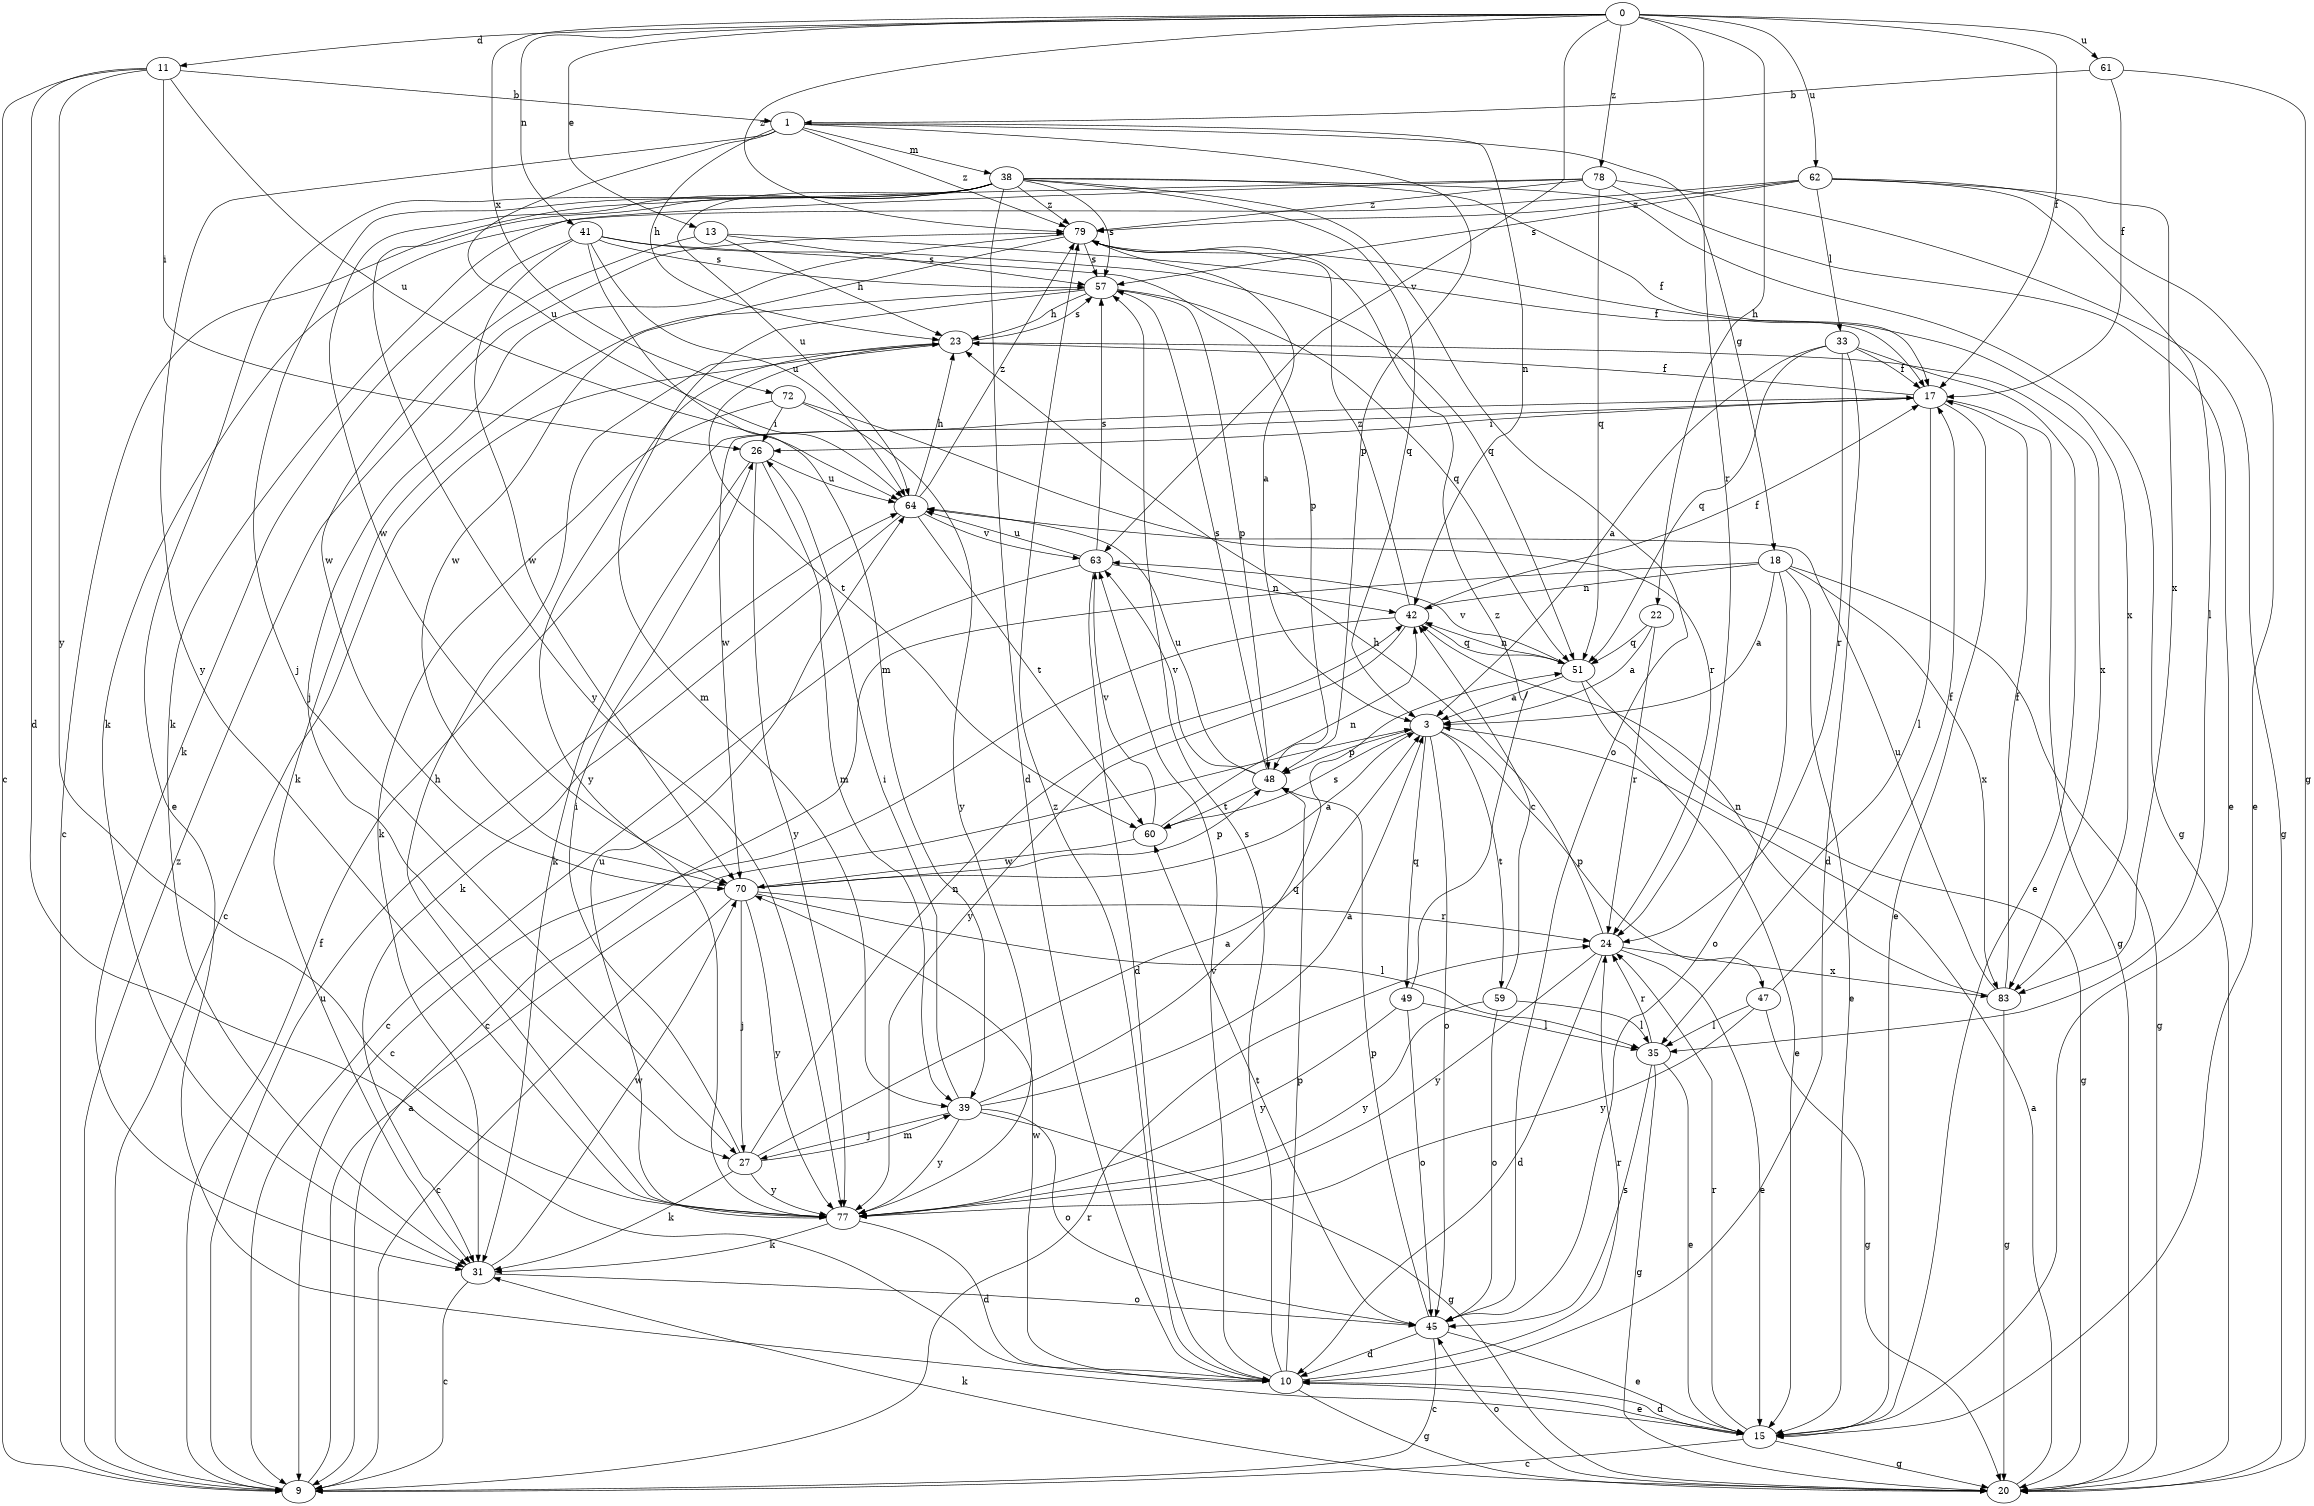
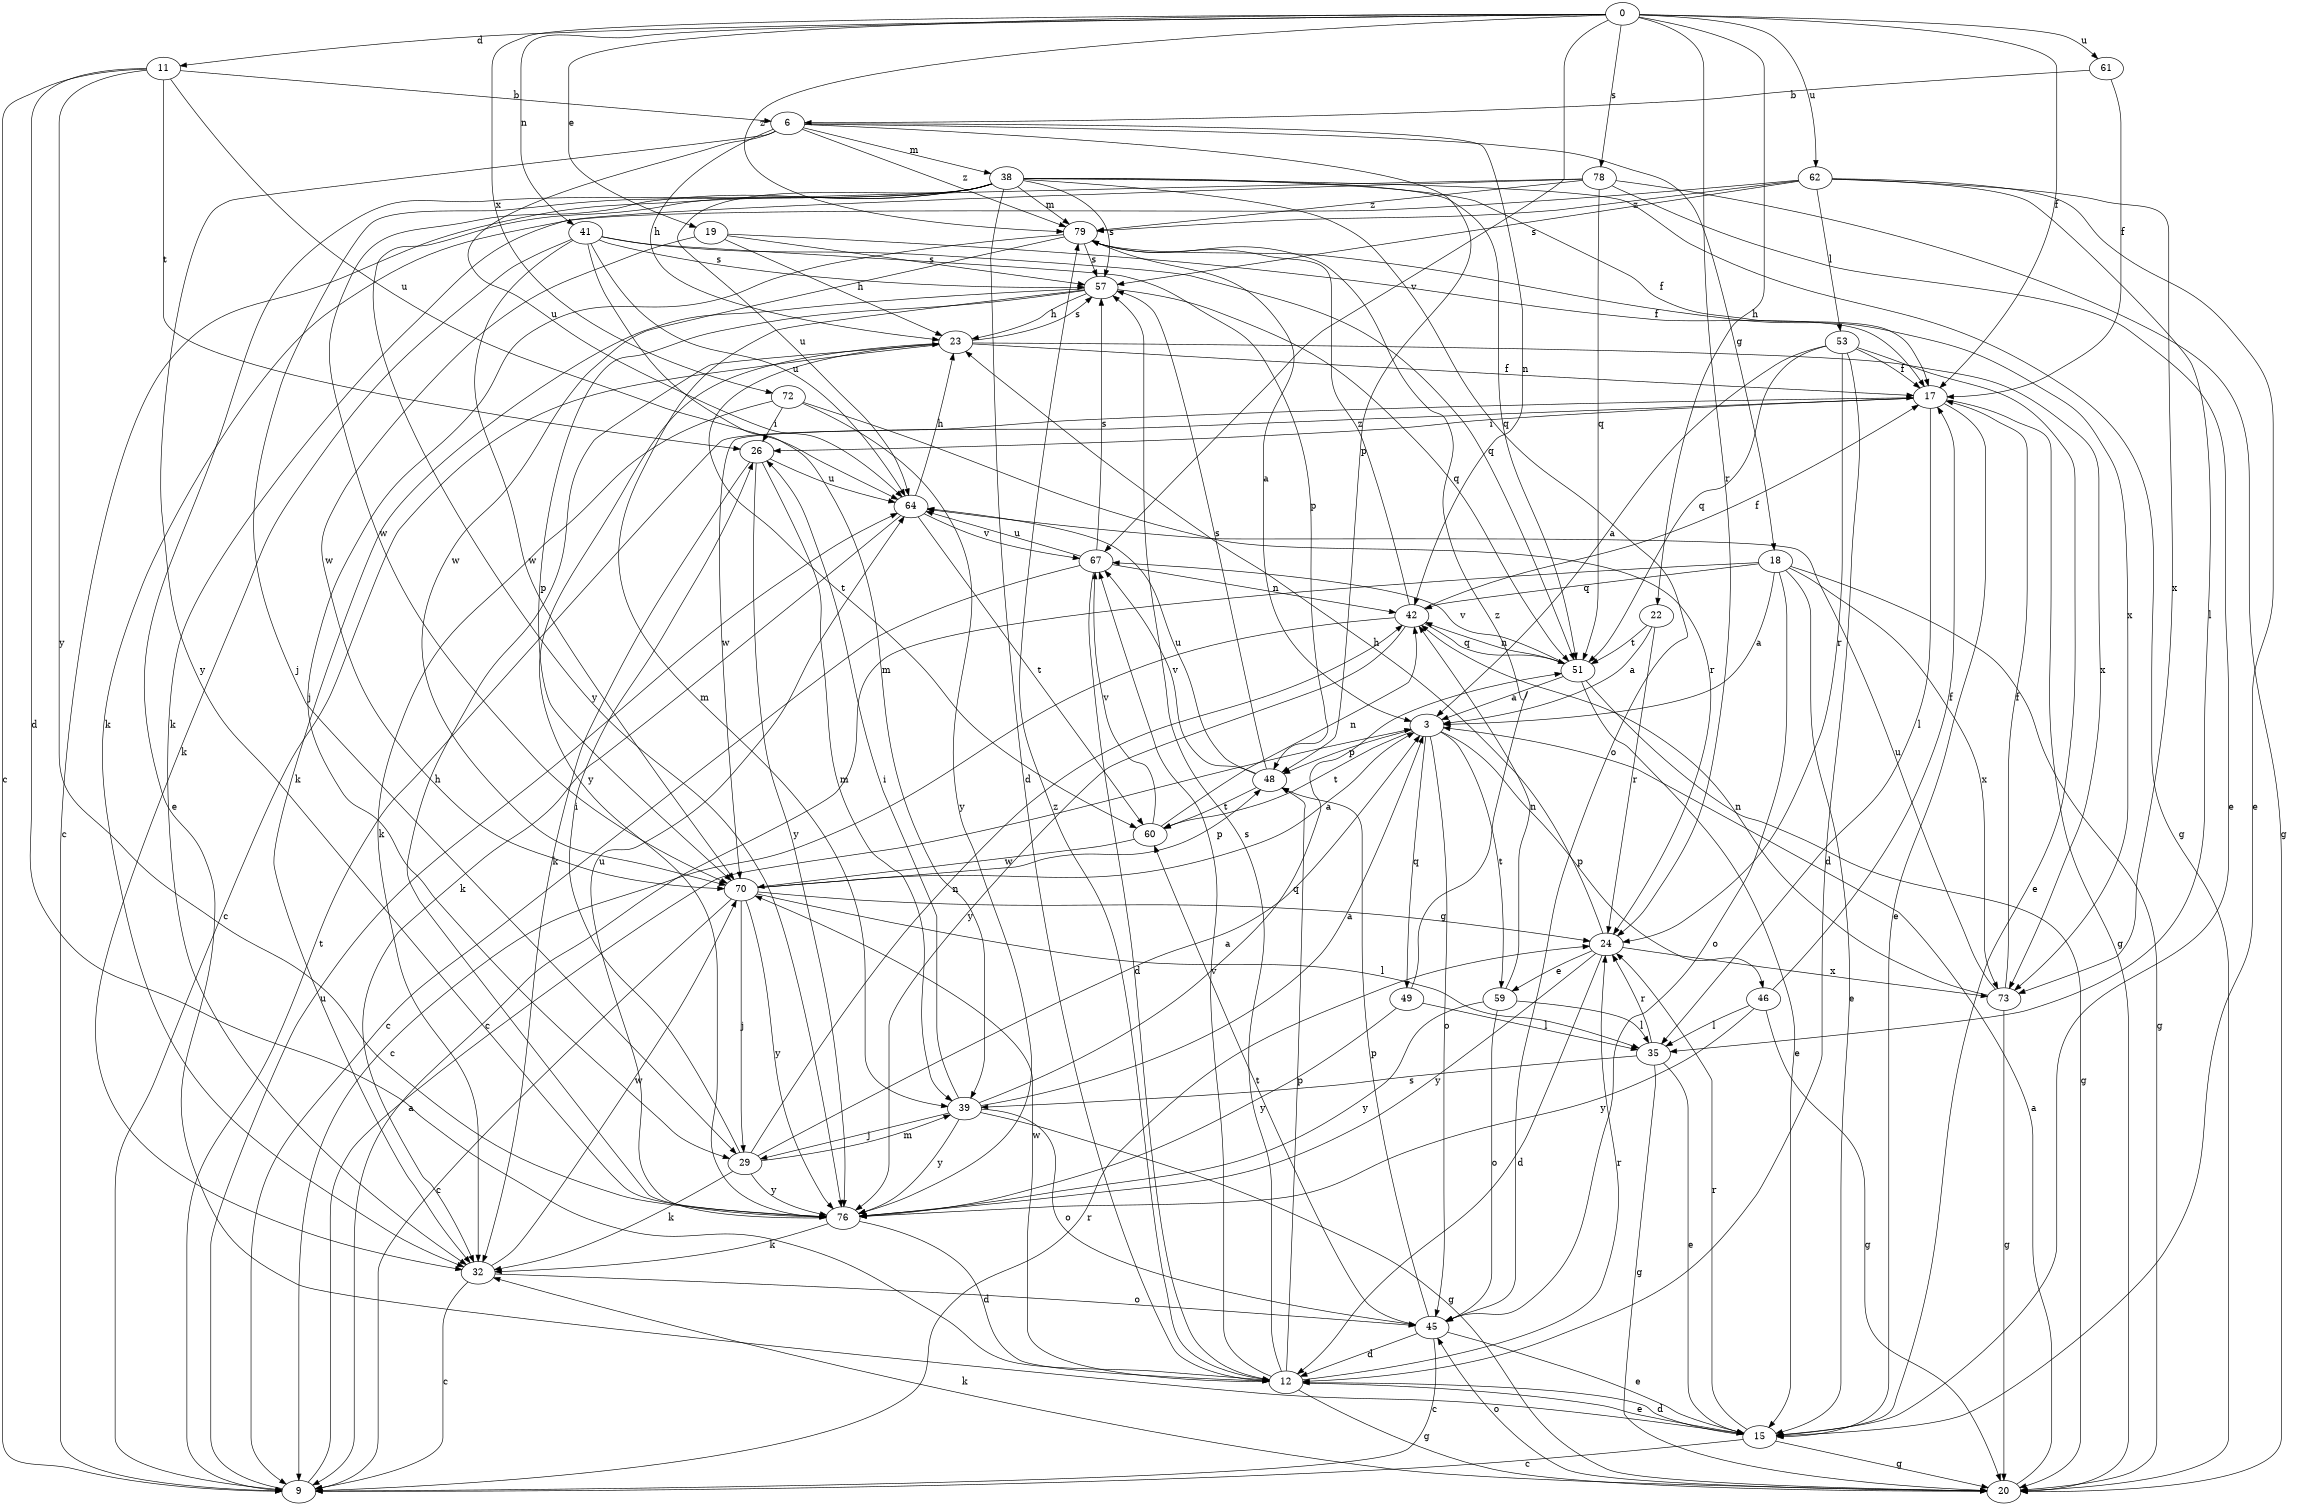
edge "0" -> "78": label "z" -> "s"
node "1": label "1" -> "6"
edge "38" -> "79": label "z" -> "m"
node "13": label "13" -> "19"
edge "11" -> "26": label "i" -> "t"
edge "38" -> "3": now "38" -> "51"
node "33": label "33" -> "53"
edge "17" -> "23": reversed
edge "64" -> "79": removed, label "z"
edge "57" -> "48": now "57" -> "70"
node "63": label "63" -> "67"
edge "18" -> "42": label "n" -> "q"
edge "22" -> "51": label "q" -> "t"
edge "9" -> "79": removed, label "z"
edge "3" -> "60": label "s" -> "t"
edge "59" -> "42": label "c" -> "n"
edge "61" -> "20": removed, label "g"
edge "70" -> "24": label "r" -> "g"
edge "9" -> "17": label "f" -> "t"
node "47": label "47" -> "46"
node "83": label "83" -> "73"
edge "24" -> "15": now "24" -> "59"
edge "49" -> "45": removed, label "o"
node "27": label "27" -> "29"
node "77": label "77" -> "76"
edge "35" -> "45": now "35" -> "39"
node "31": label "31" -> "32"
node "10": label "10" -> "12"
